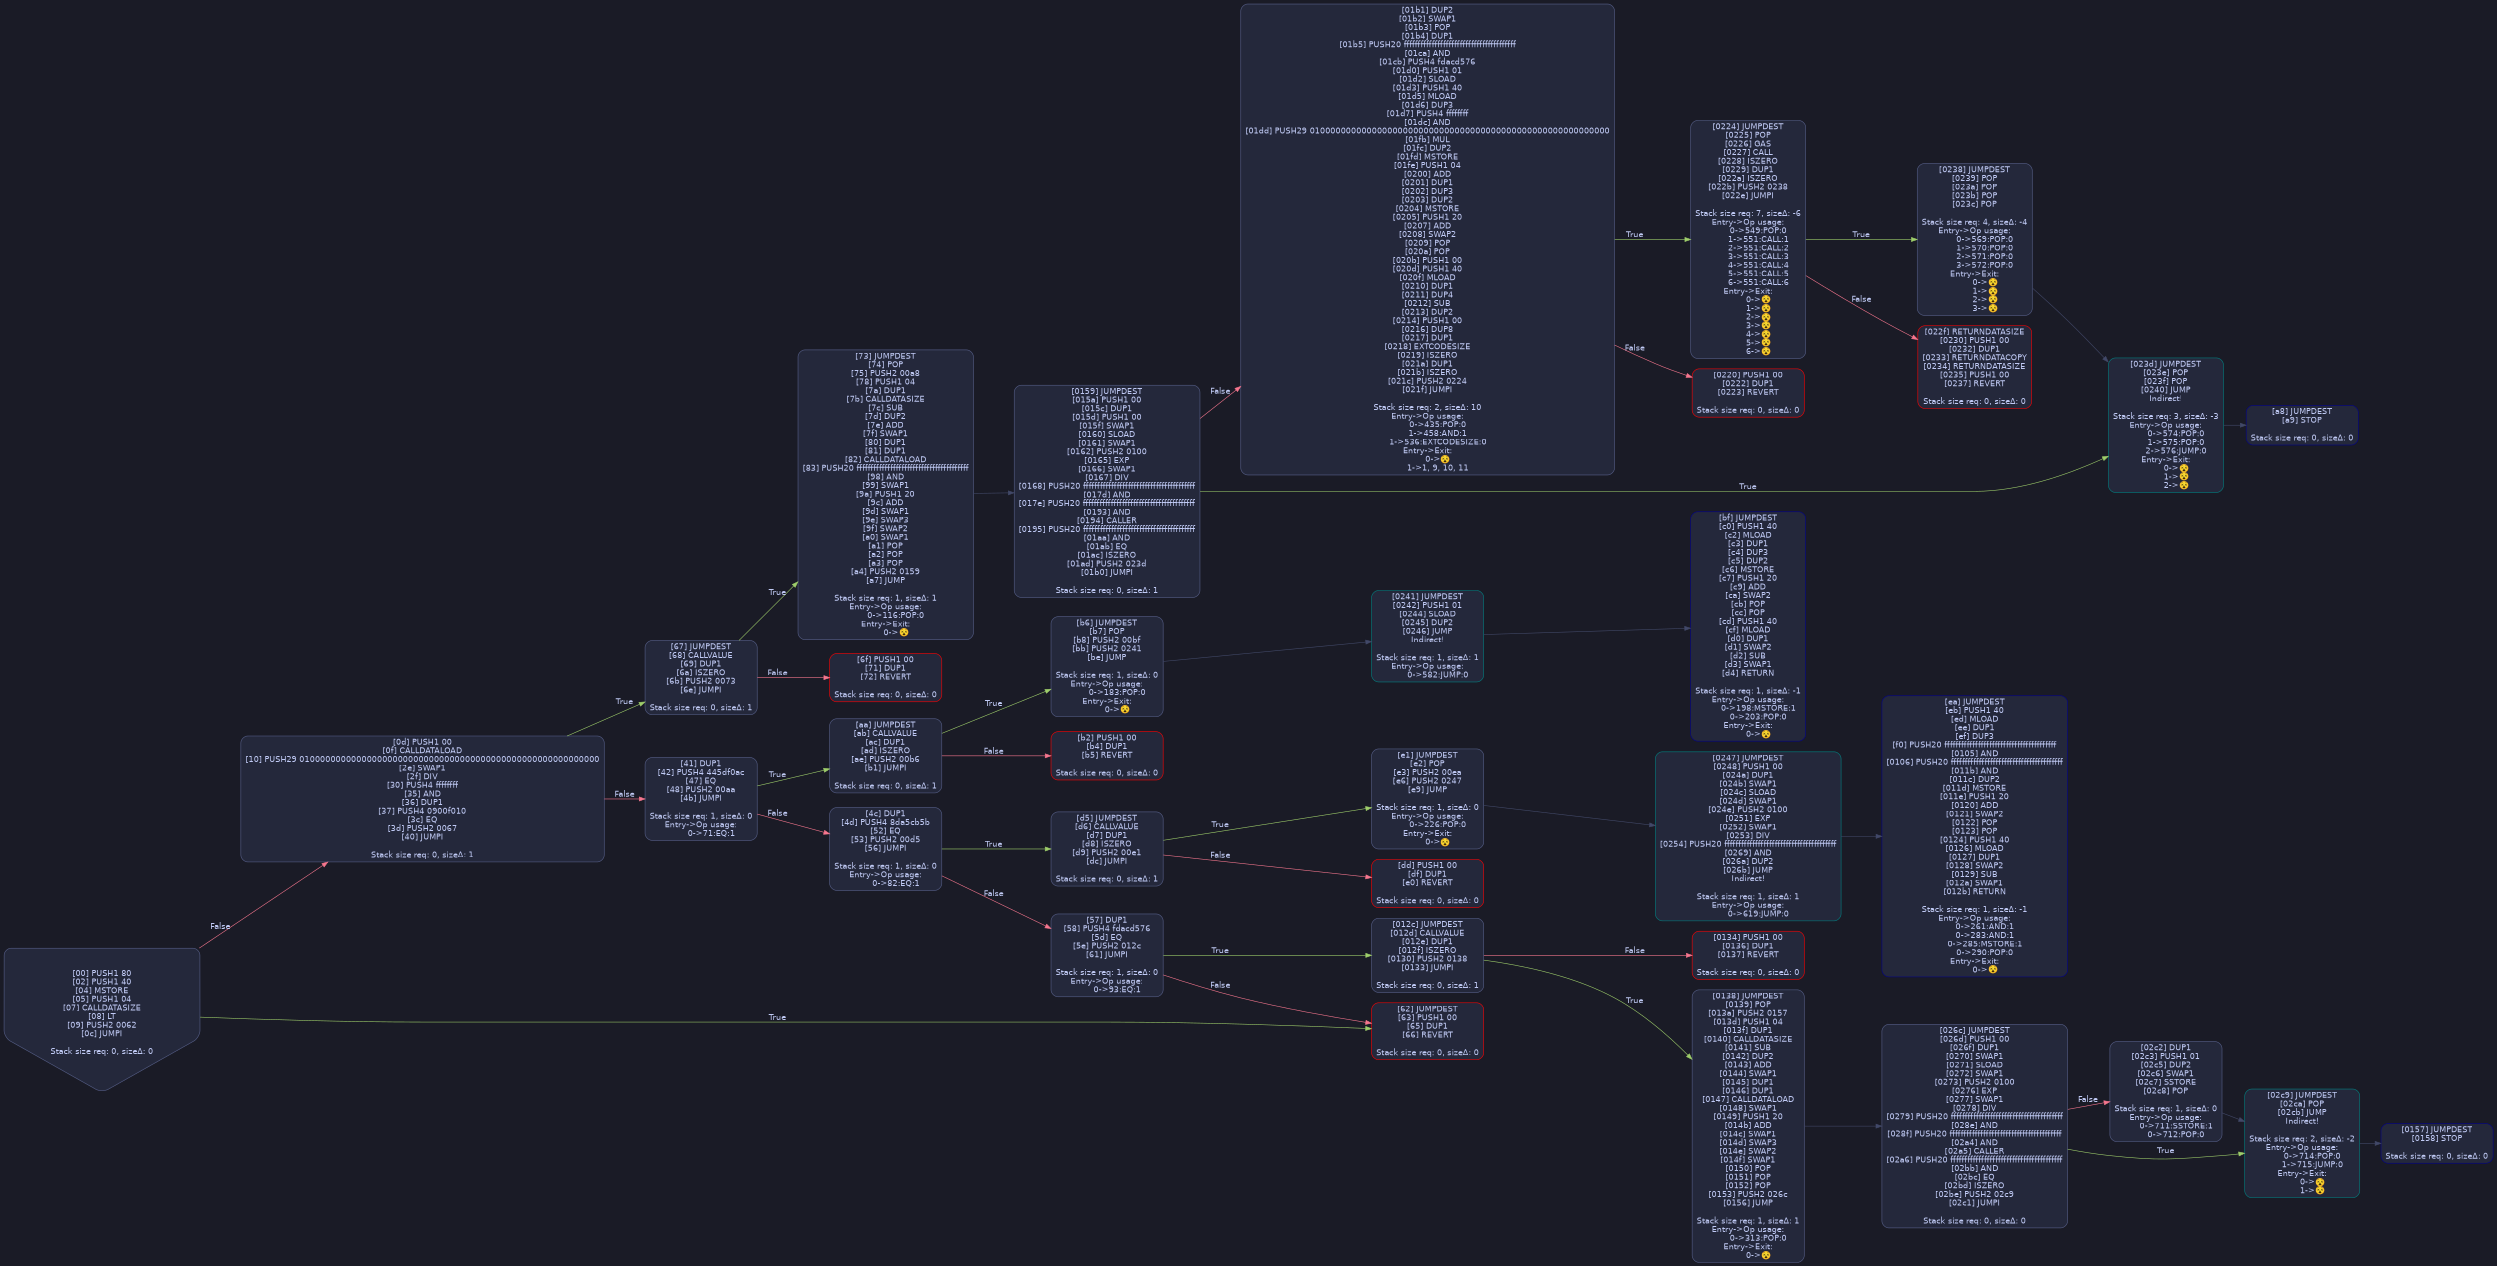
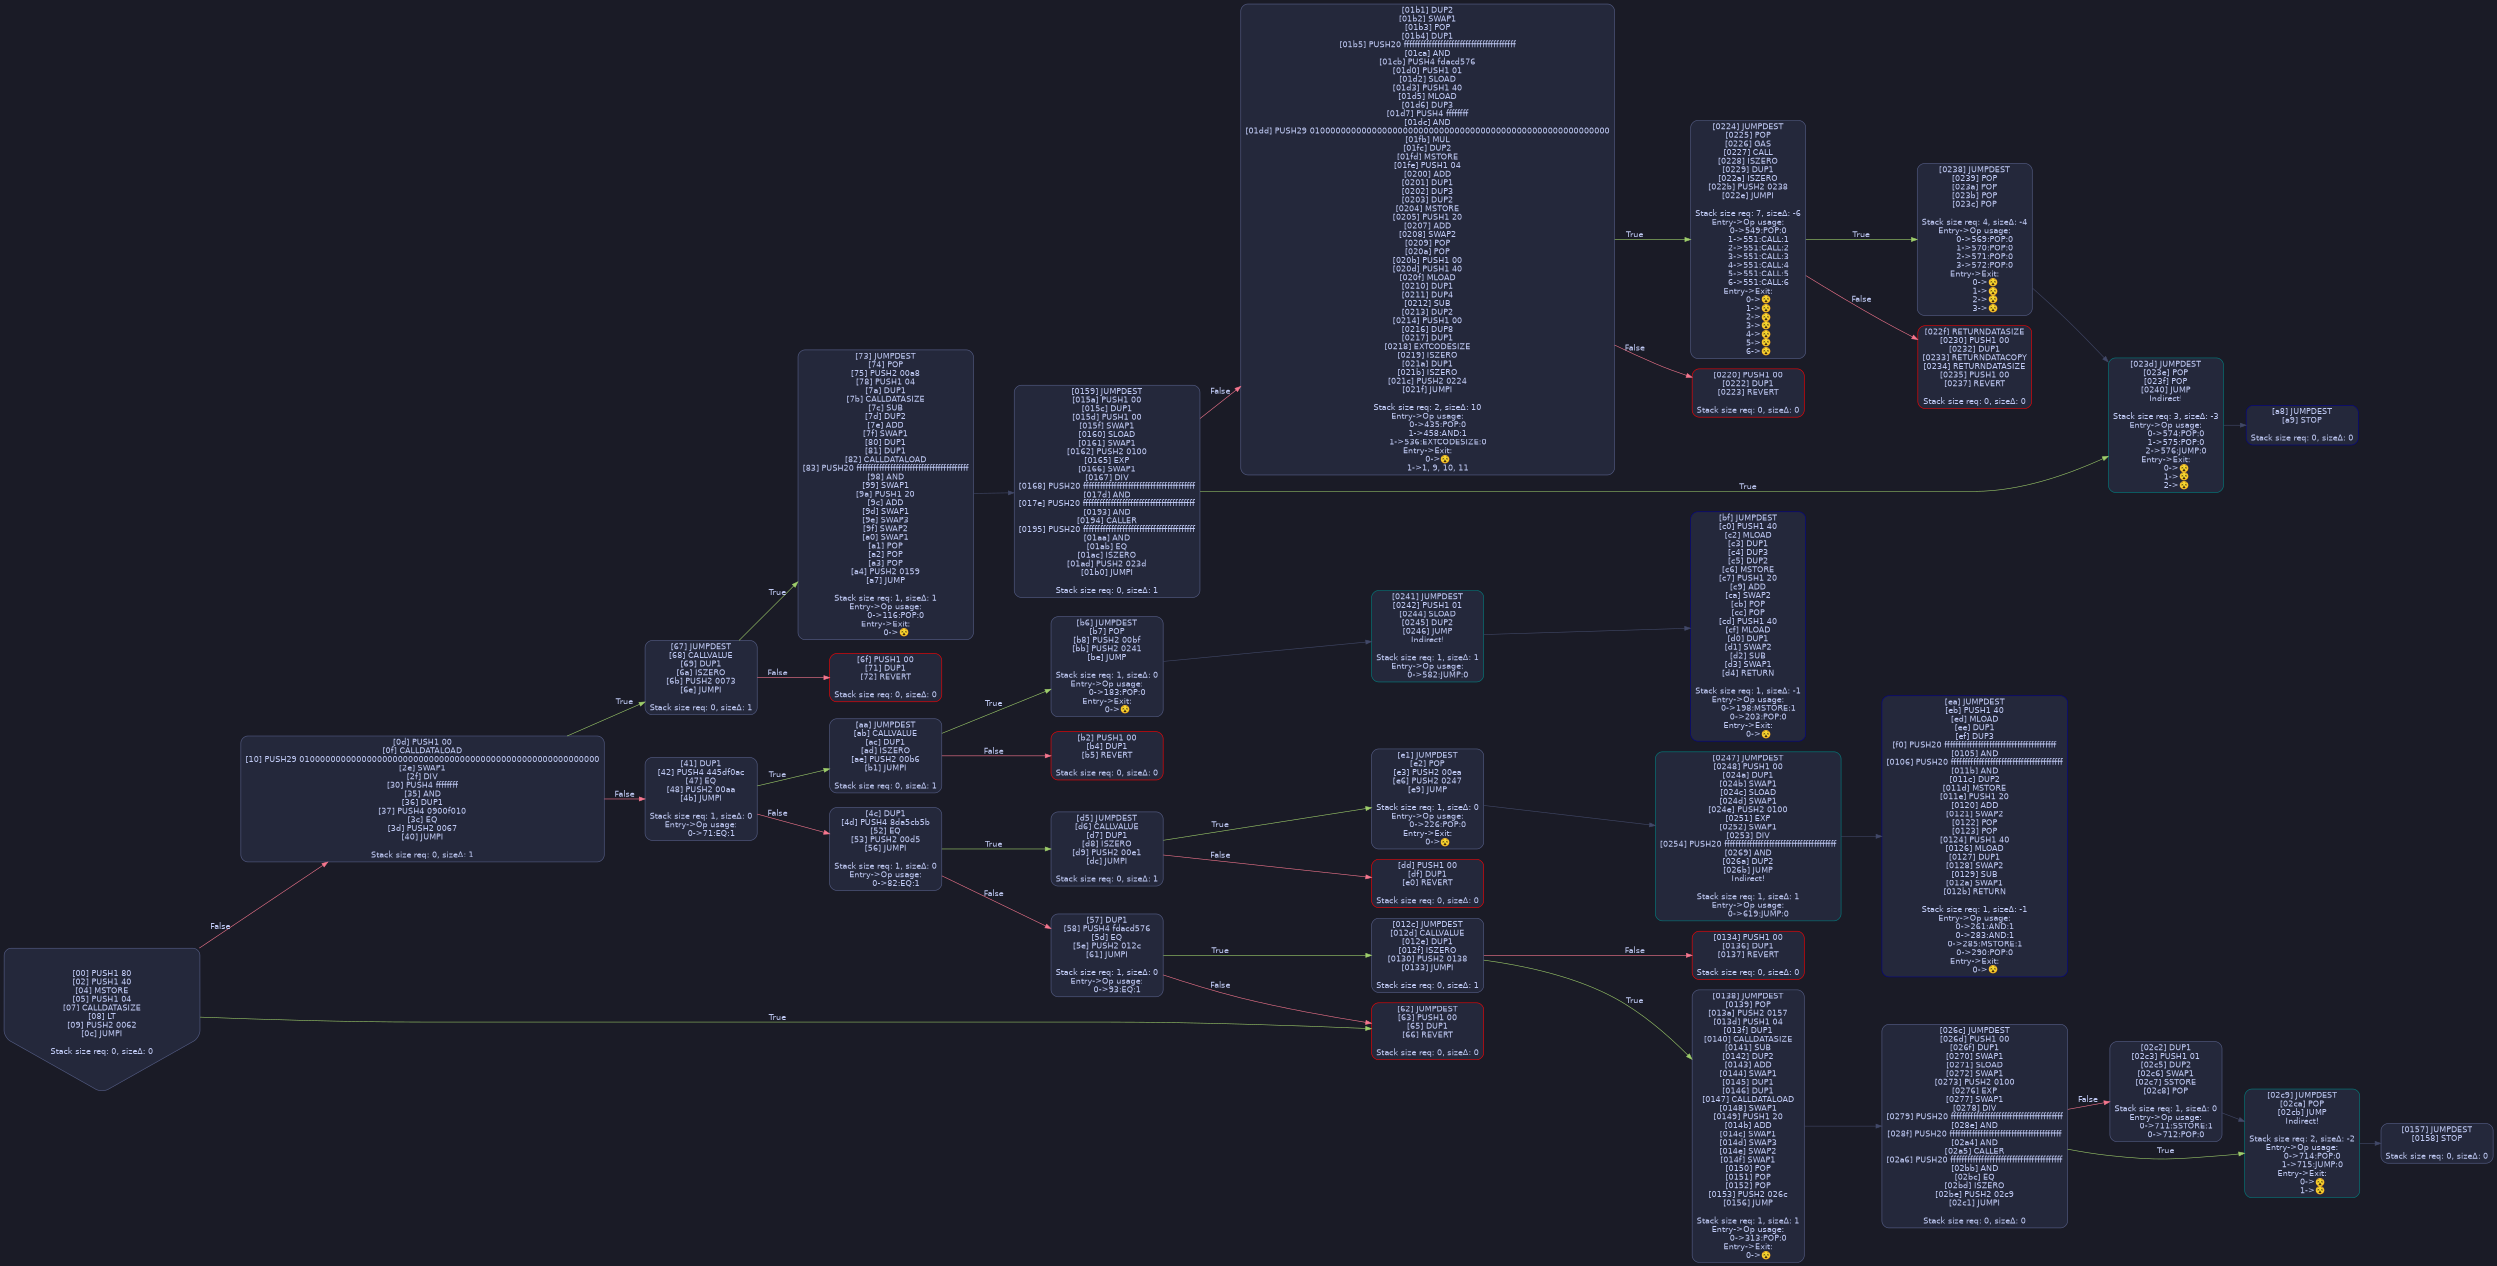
node "[0157] JUMPDEST [0158] STOP Stack size req: 0, sizeΔ: 0": color darkblue -> #565f89
